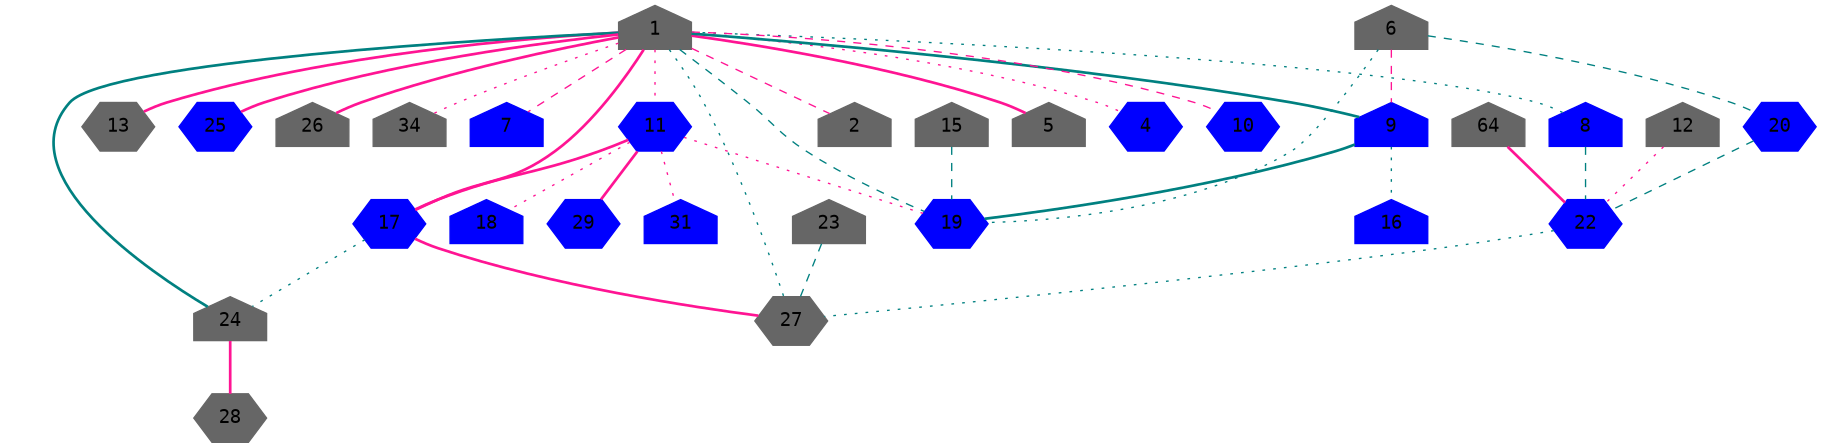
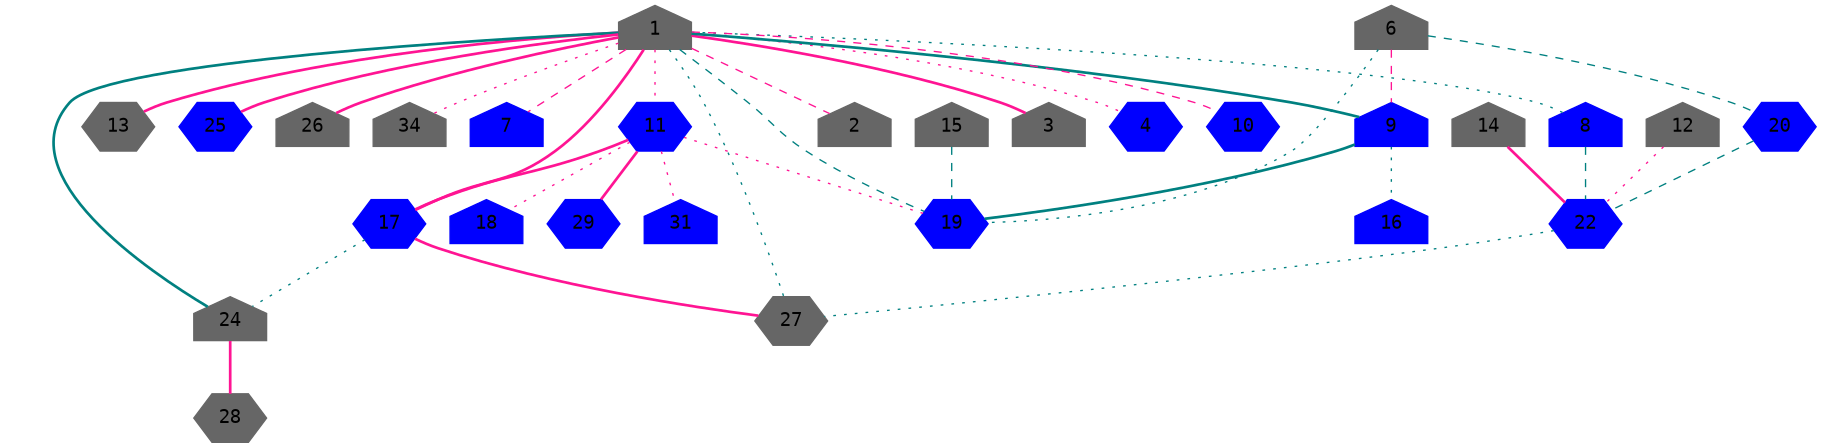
node "5": label "5" -> "3"
node "64": label "64" -> "14"
node "23": removed
